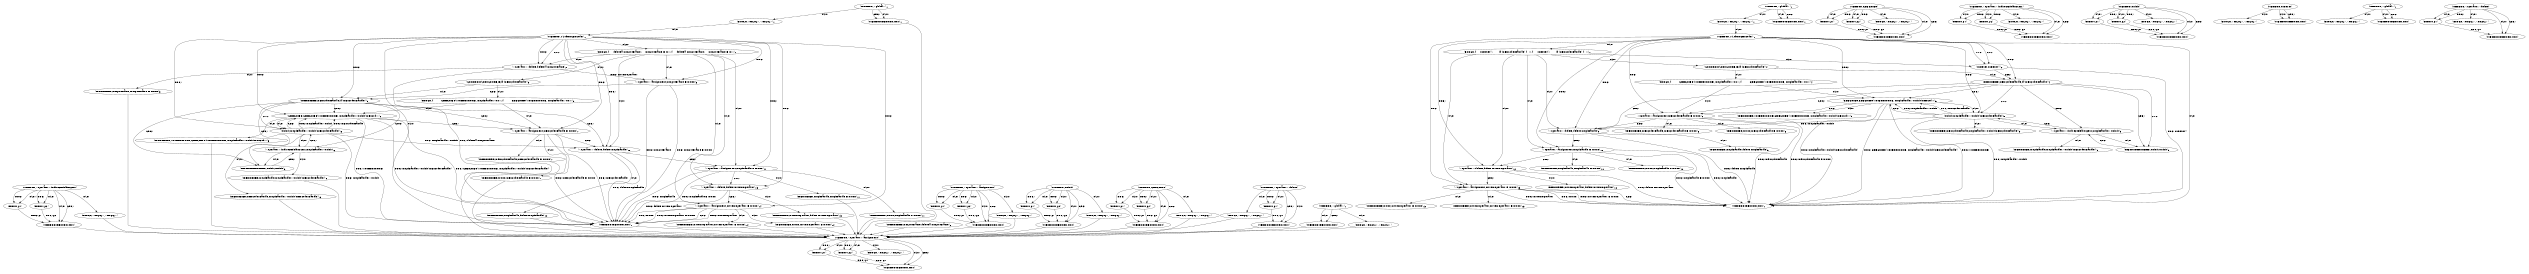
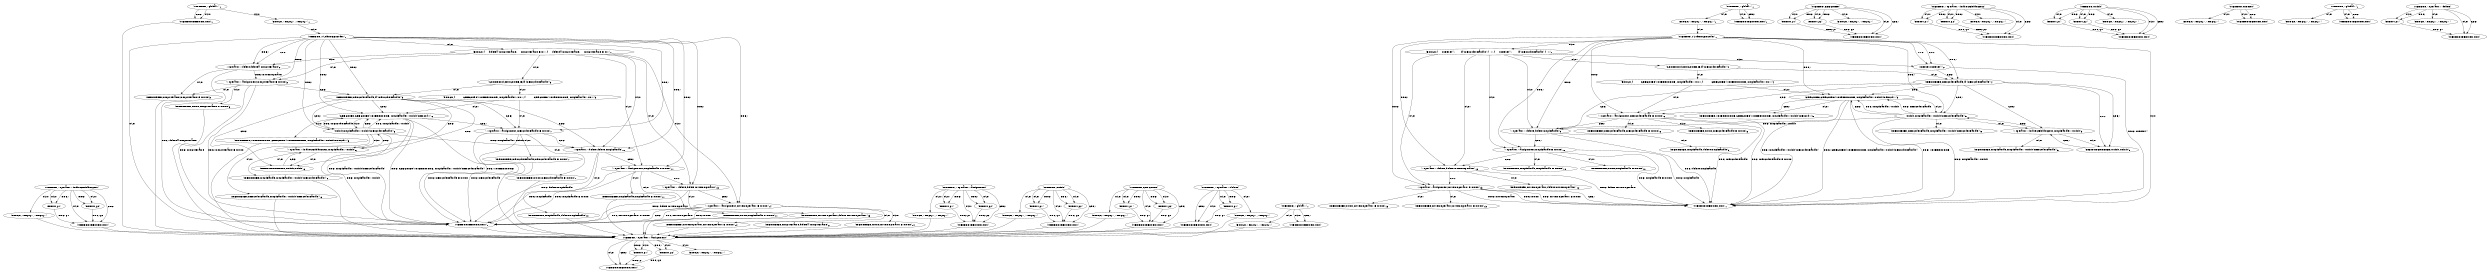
edge "(<operator>.assignment,mInputFrame = NULL)" -> "(IDENTIFIER,mInputFrame,mInputFrame = NULL)": added, label "AST:"
node "(IDENTIFIER,NULL,mInputFrame = NULL)": added
